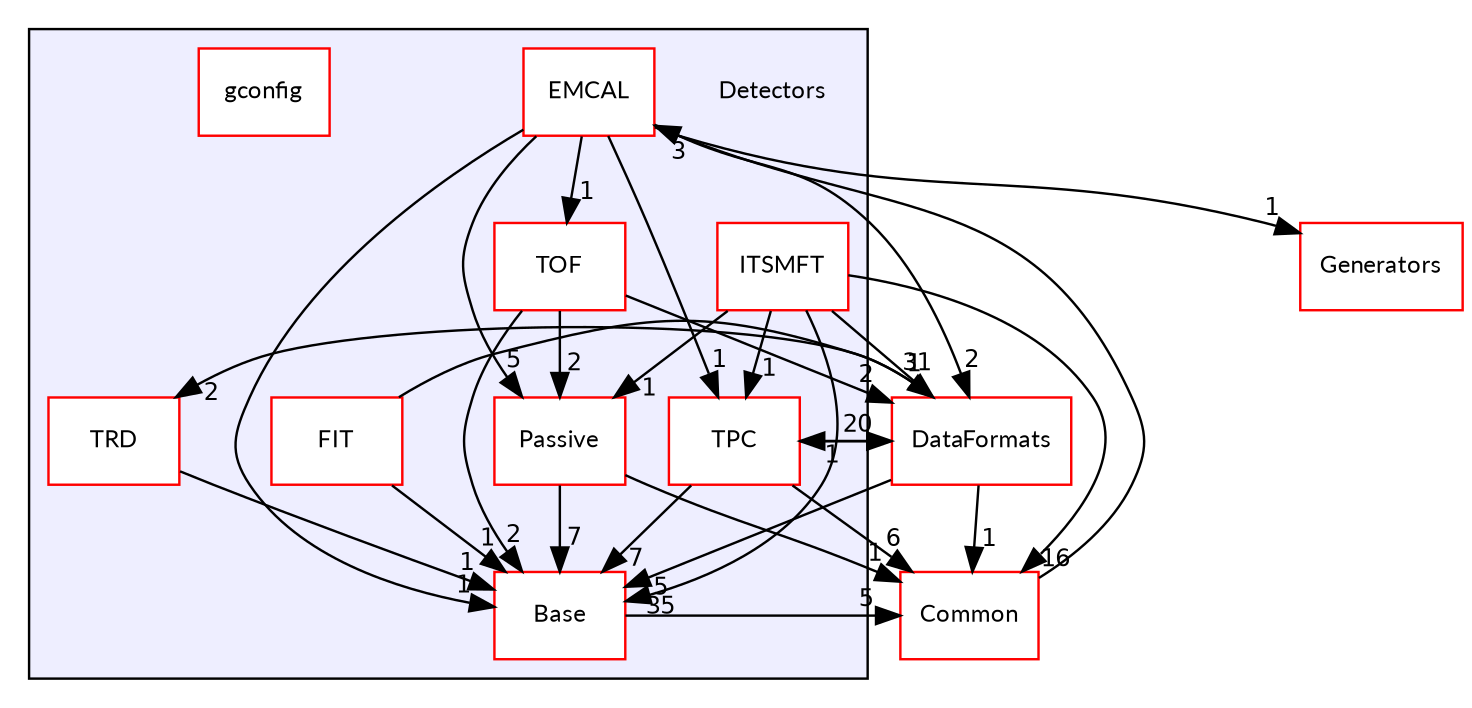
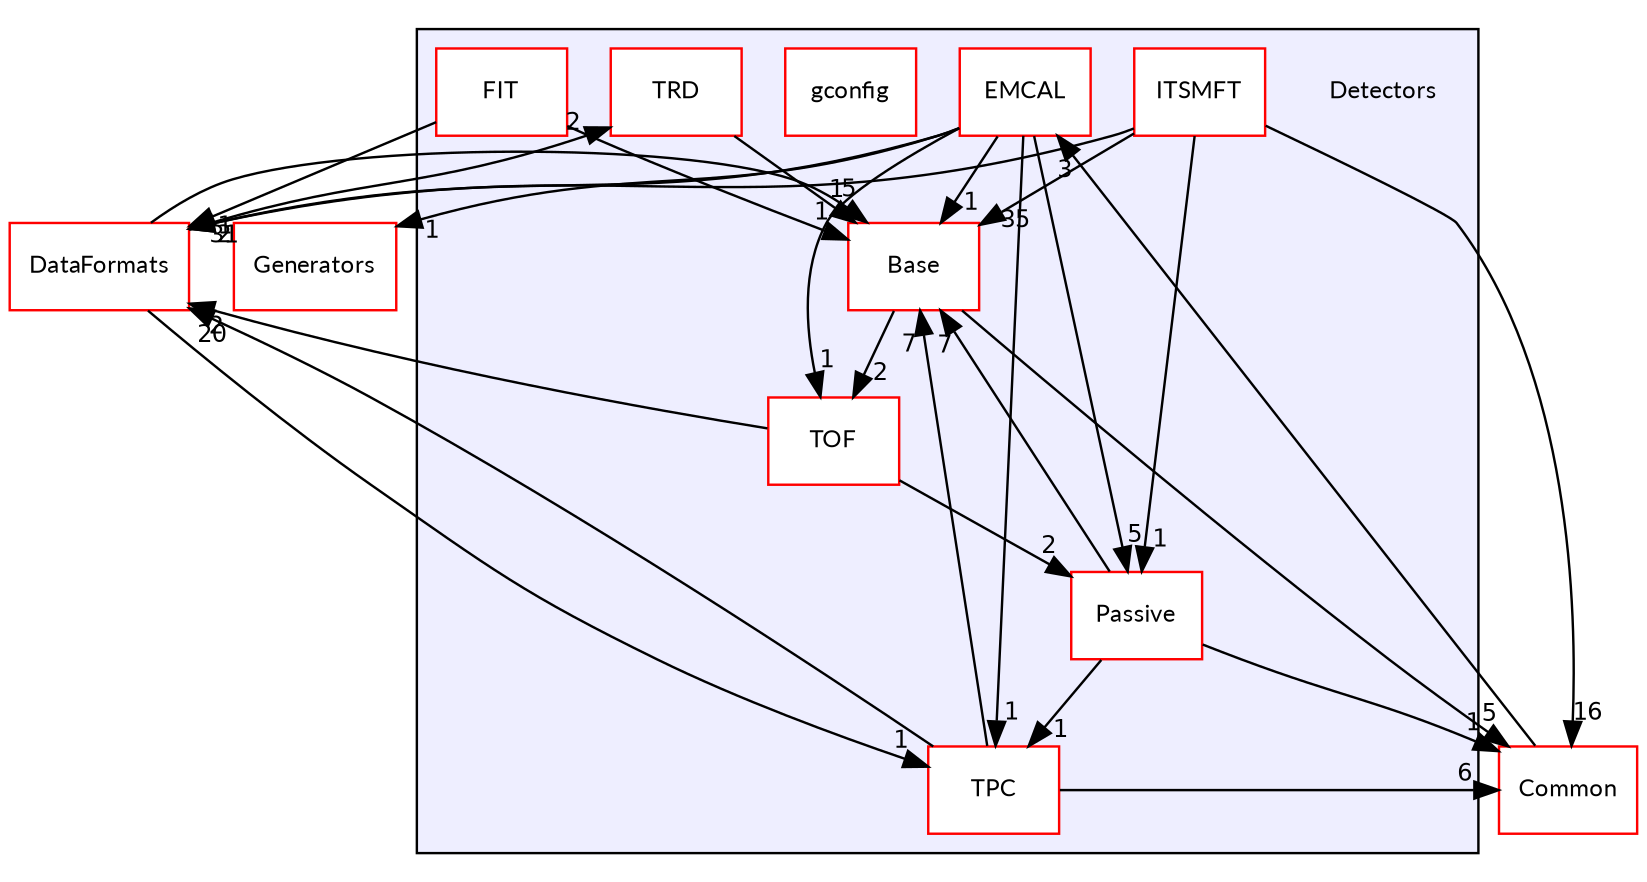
edge "ITSMFT" -> "TPC": now "Passive" -> "TPC"
edge "TOF" -> "Base": reversed
edge "DataFormats" -> "Common": removed
